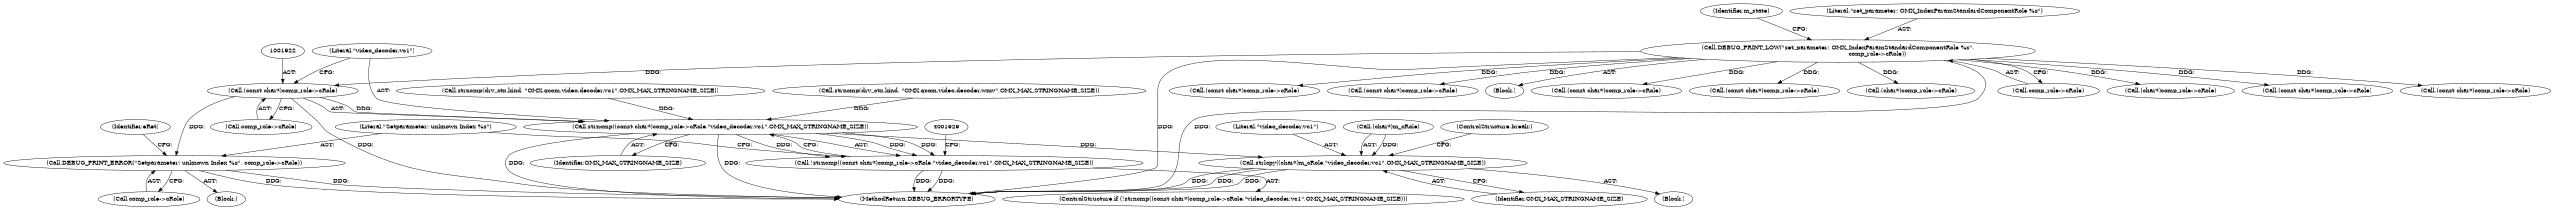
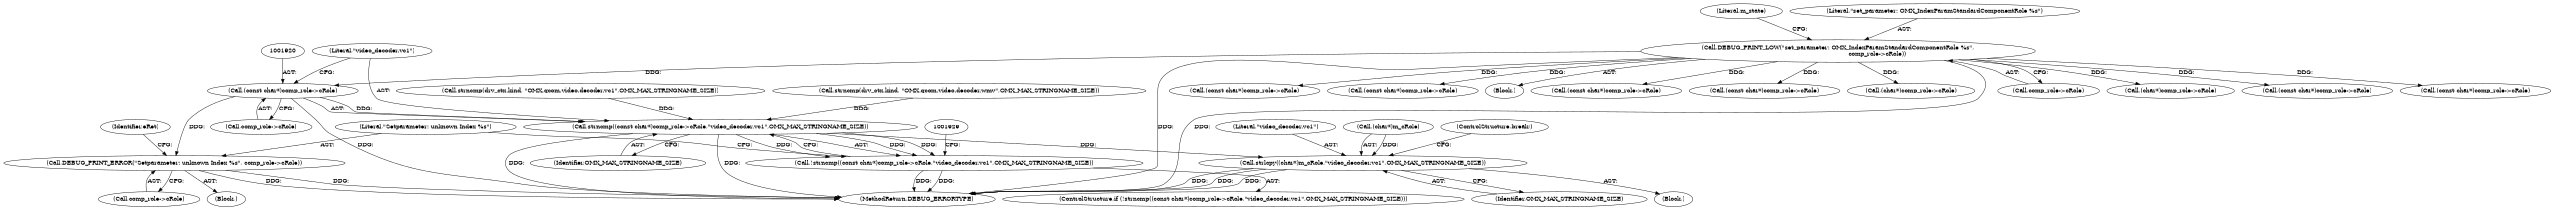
node "(Identifier,m_state)": label "(Identifier,m_state)" -> "(Literal,m_state)"
node "1001922": label "1001922" -> "1001920"
node "4001929": label "4001929" -> "1001929"
